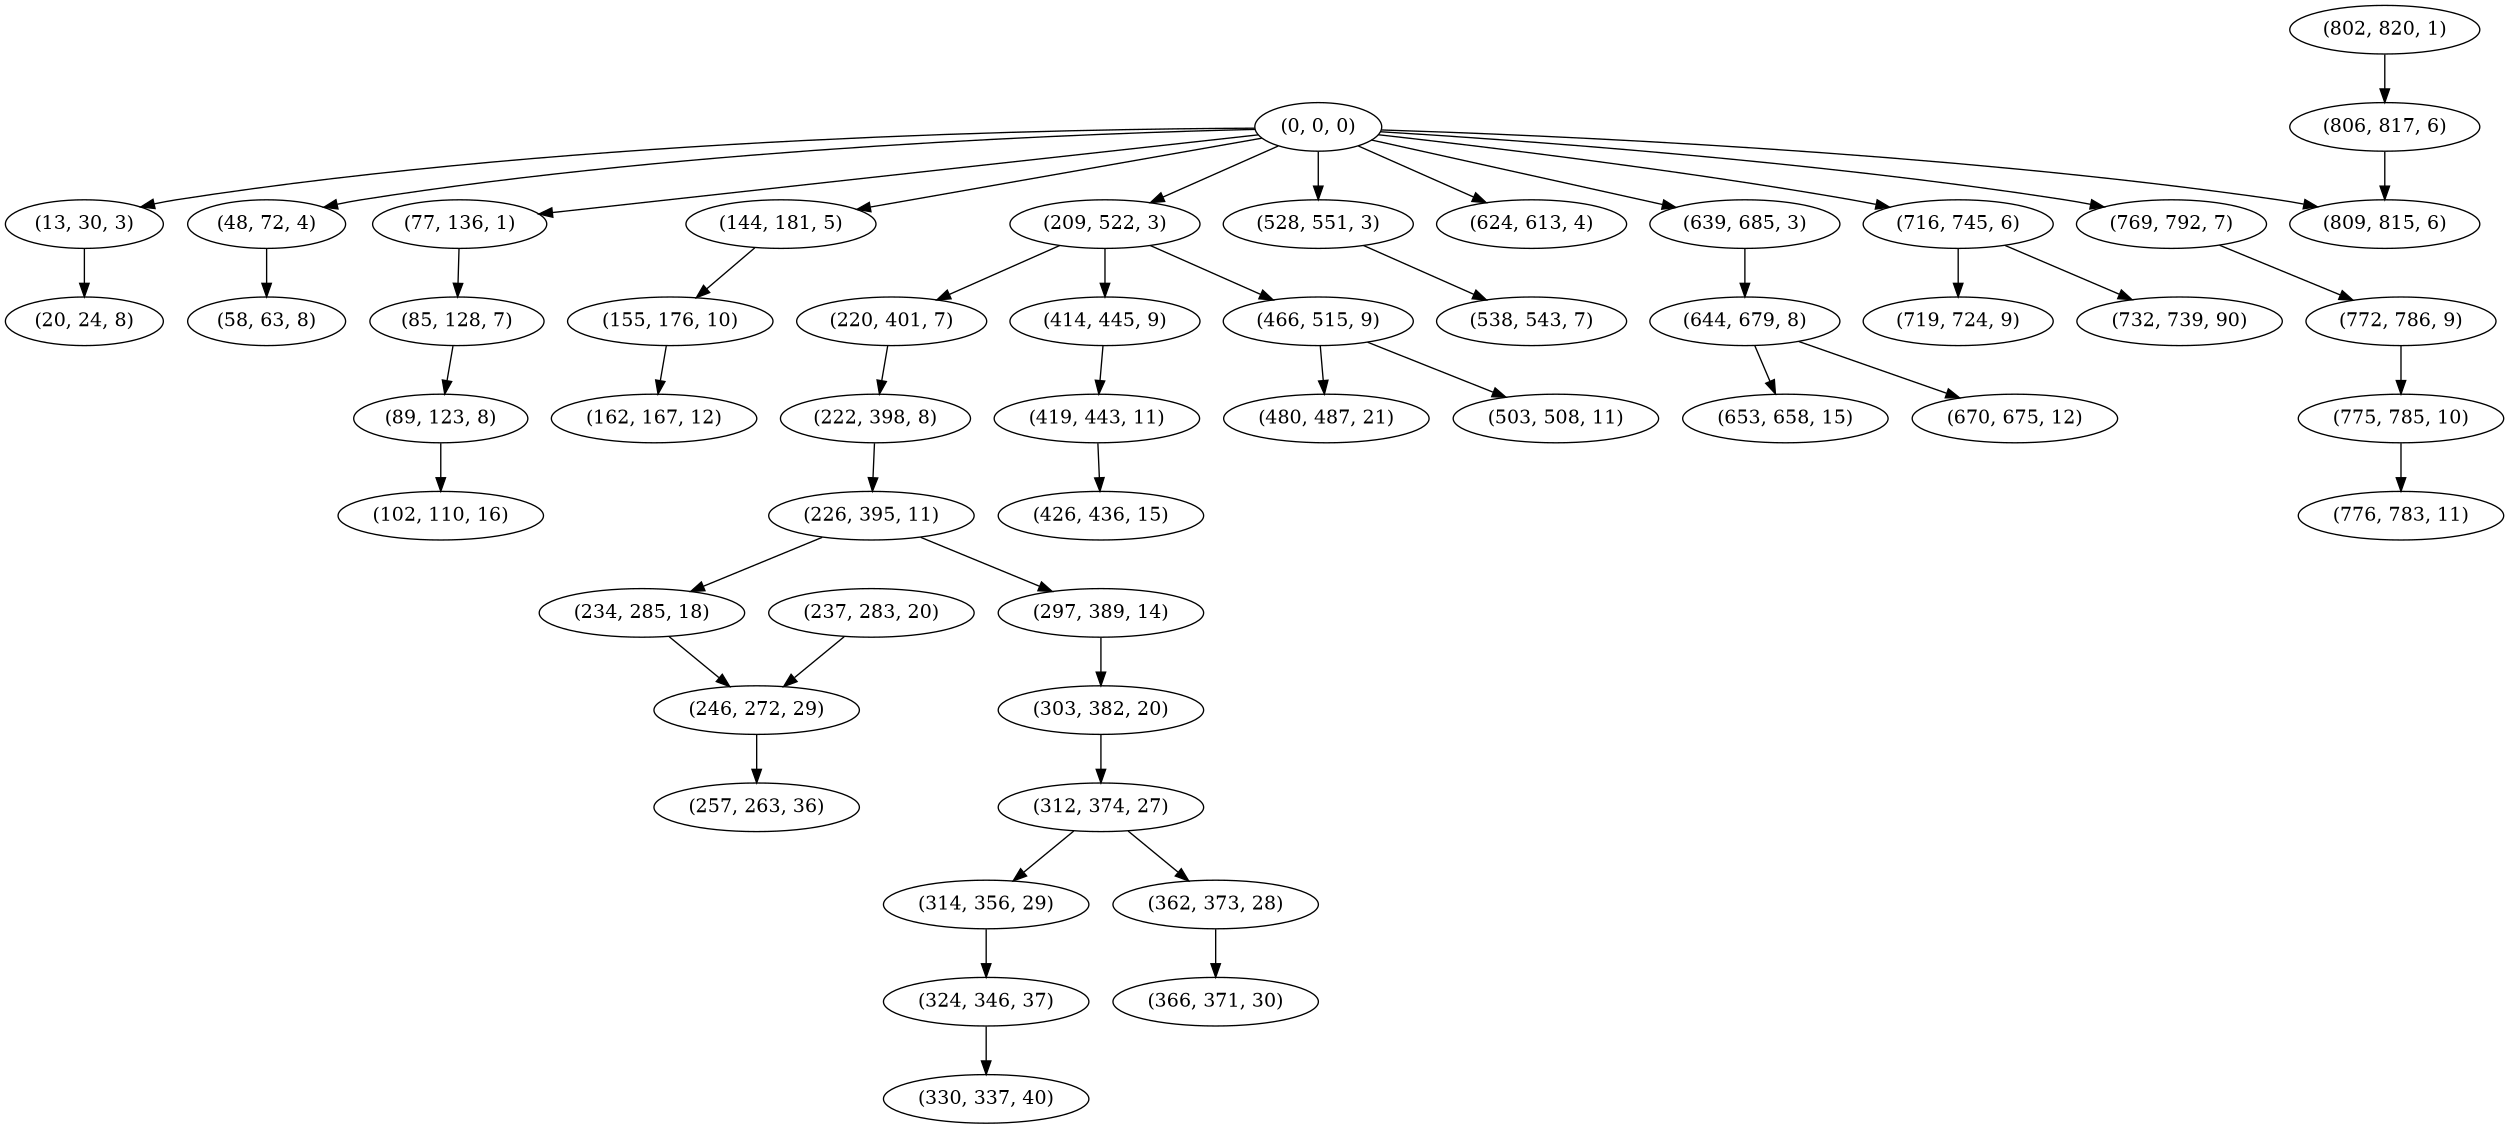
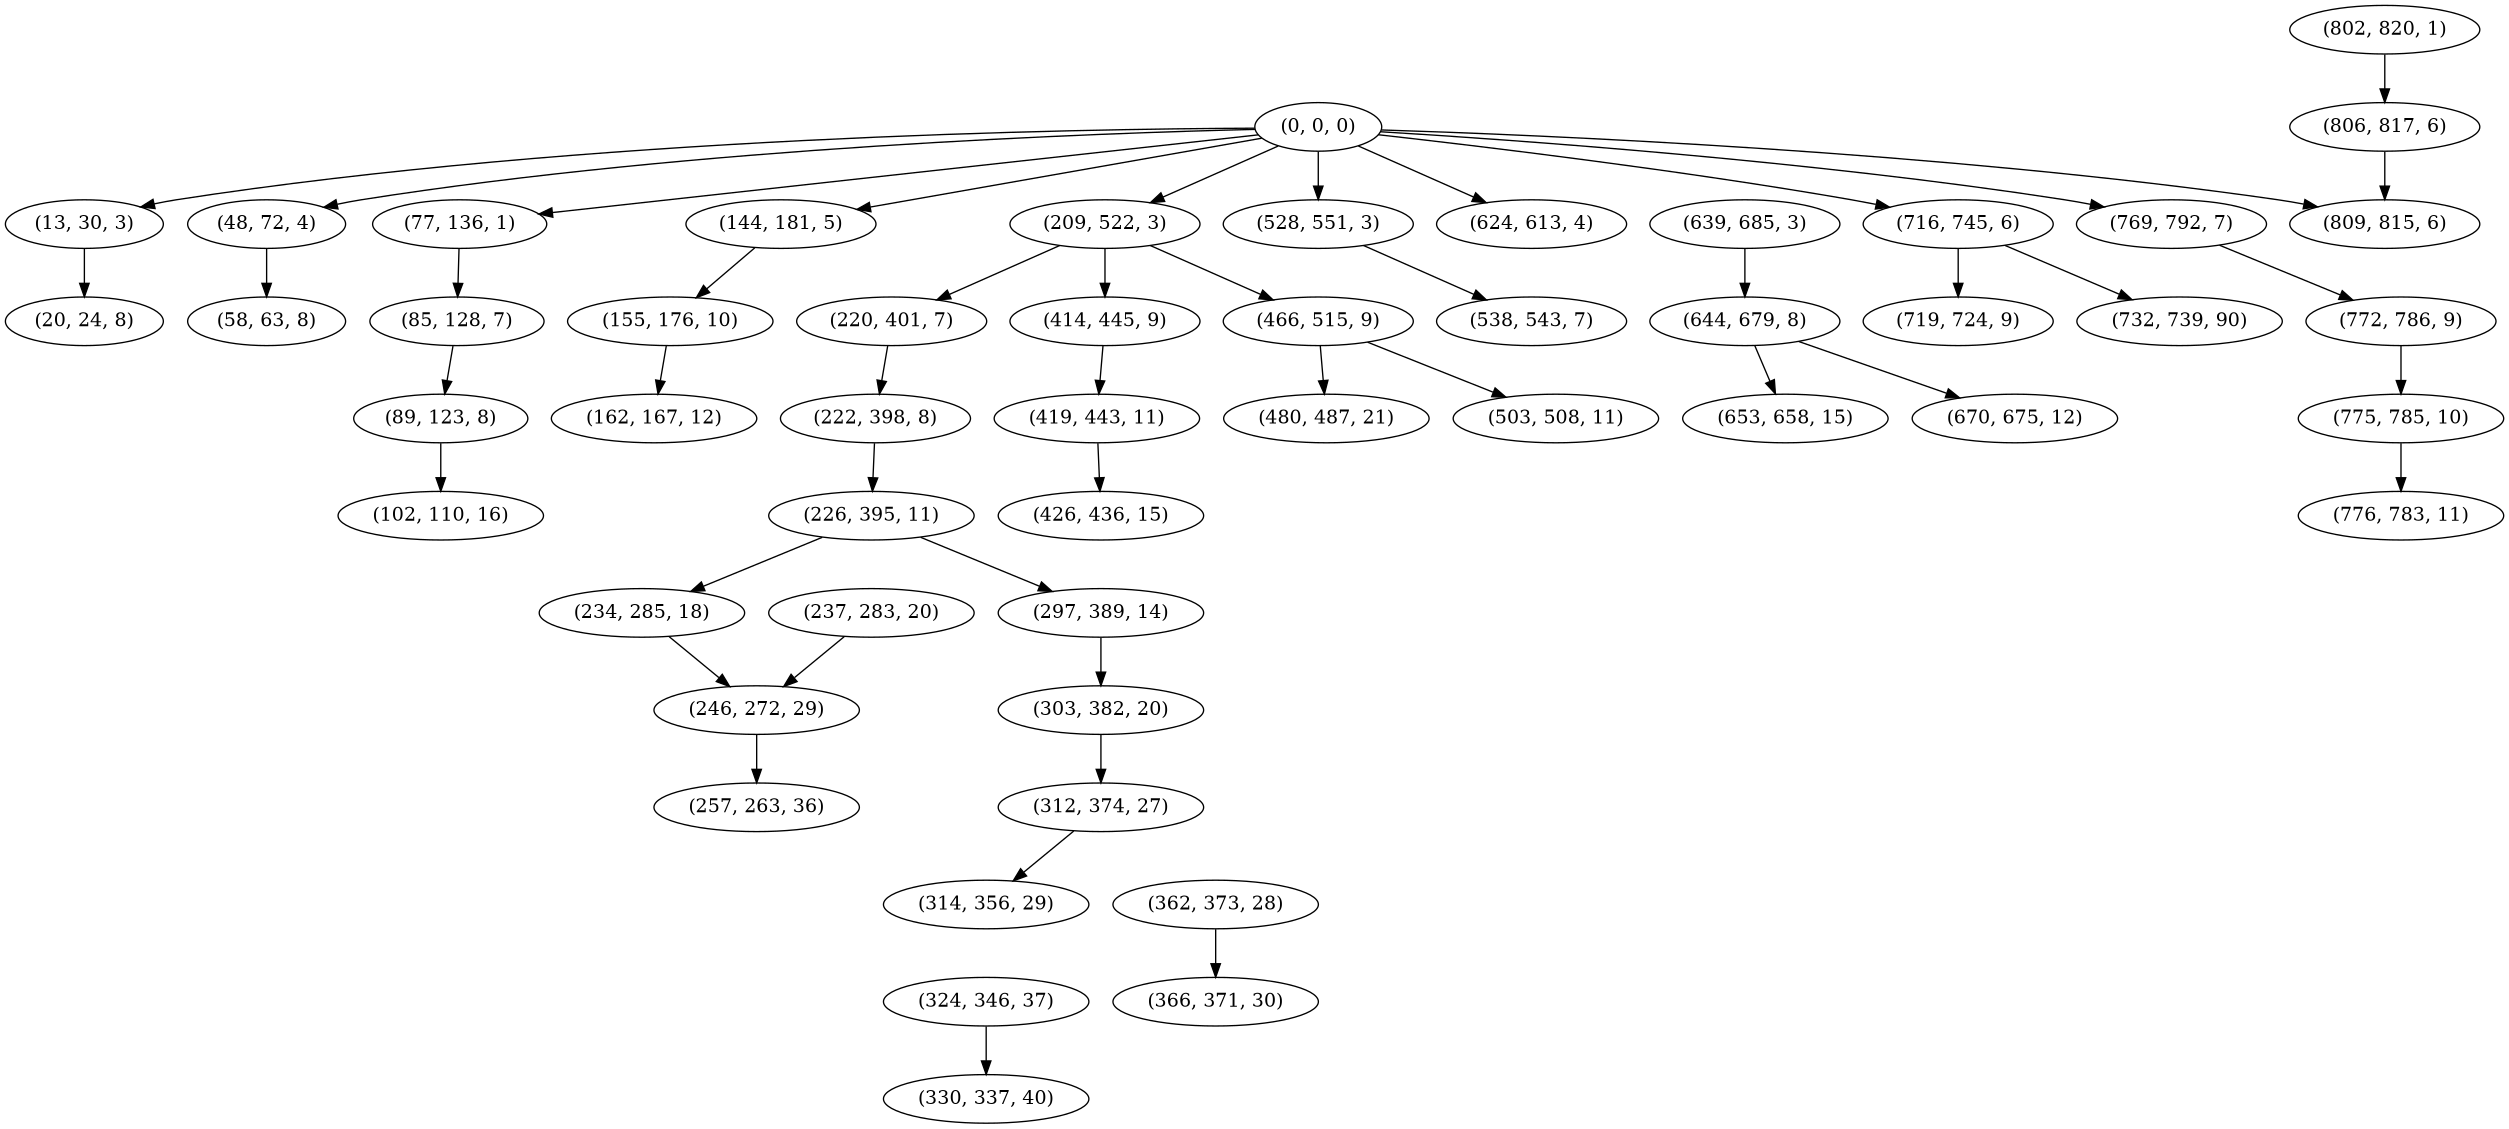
edge "(0, 0, 0)" -> "(639, 685, 3)": removed
edge "(312, 374, 27)" -> "(362, 373, 28)": removed
edge "(314, 356, 29)" -> "(324, 346, 37)": removed
